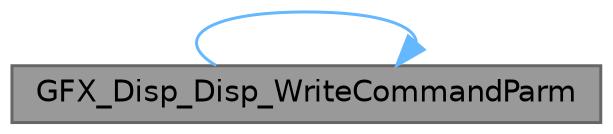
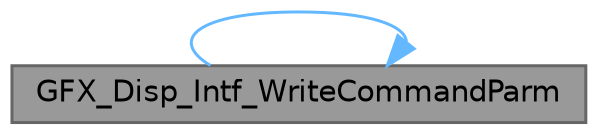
node "GFX_Disp_Disp_WriteCommandParm": label "GFX_Disp_Disp_WriteCommandParm" -> "GFX_Disp_Intf_WriteCommandParm"
